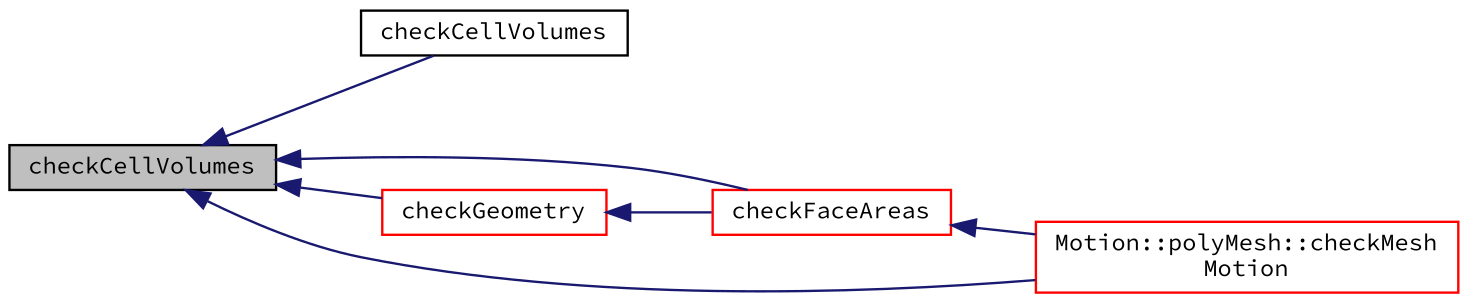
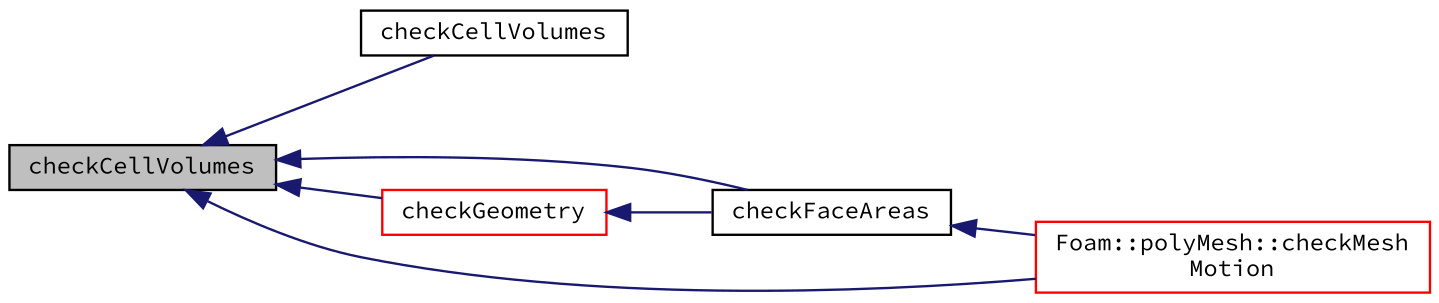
node "checkFaceAreas": color red -> black
node "Motion::polyMesh::checkMesh Motion": label "Motion::polyMesh::checkMesh Motion" -> "Foam::polyMesh::checkMesh Motion"
